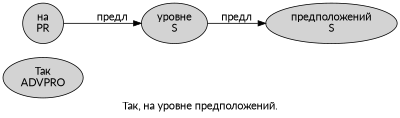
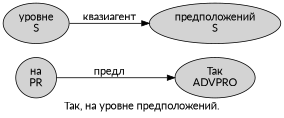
edge "уровне S" -> "предположений S": label "предл" -> "квазиагент"
edge "на PR" -> "уровне S": now "на PR" -> "Так ADVPRO"
